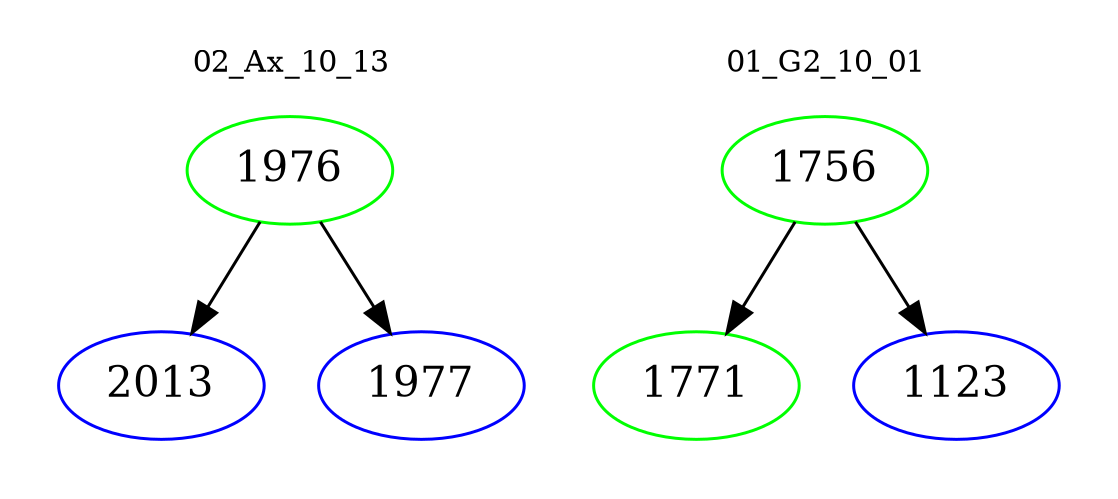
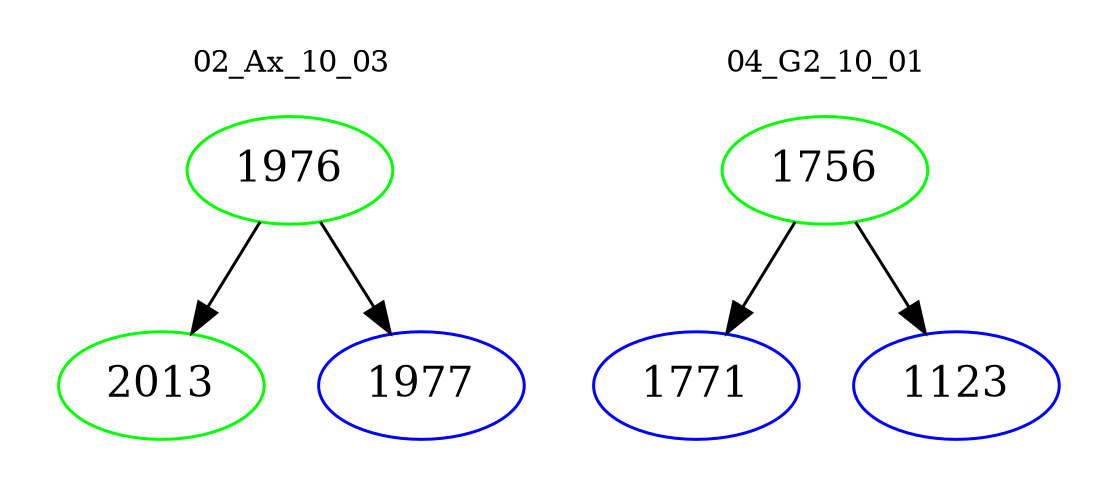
cluster "02_Ax_10_13": label "02_Ax_10_13" -> "02_Ax_10_03"
cluster "01_G2_10_01": label "01_G2_10_01" -> "04_G2_10_01"
node "2013": color blue -> green
node "1771": color green -> blue
